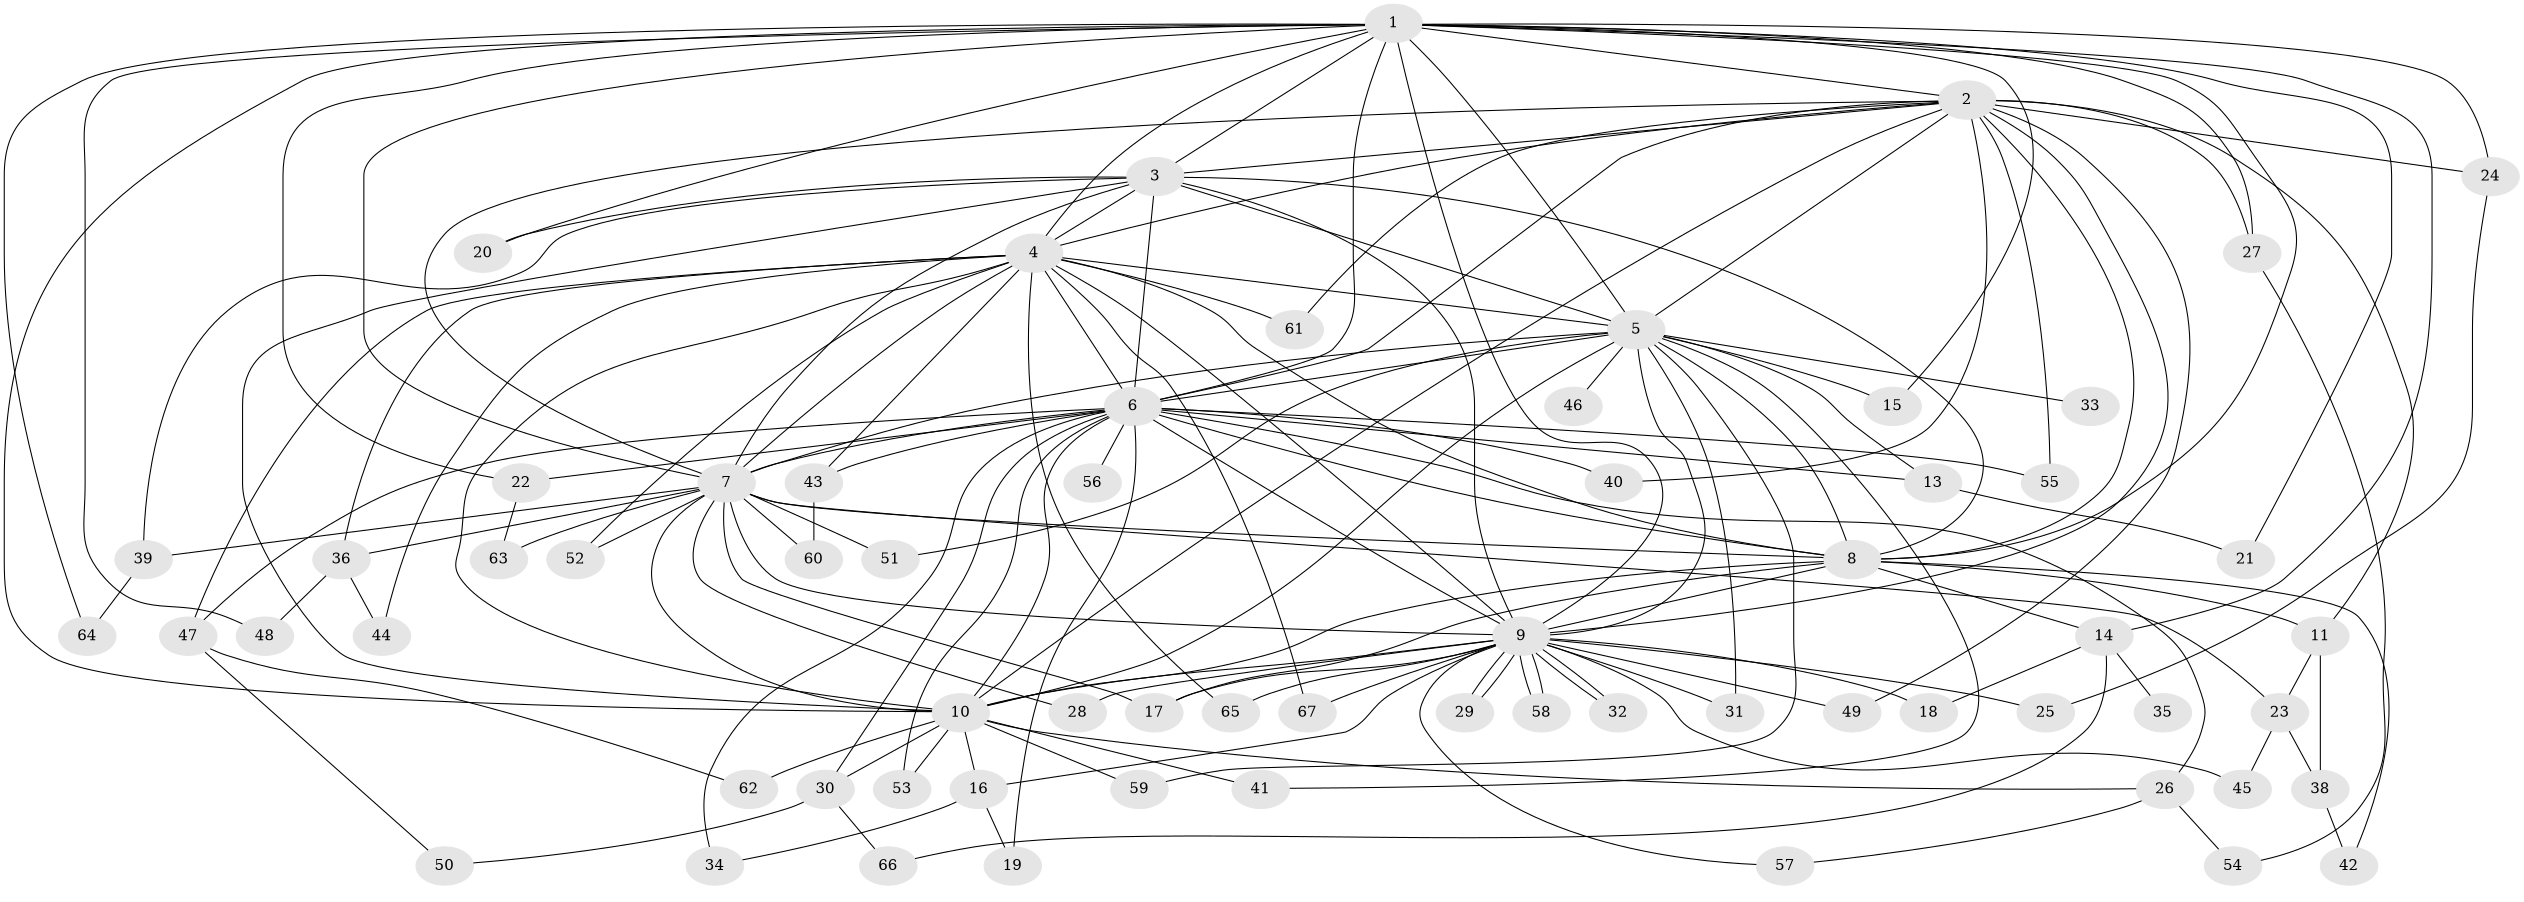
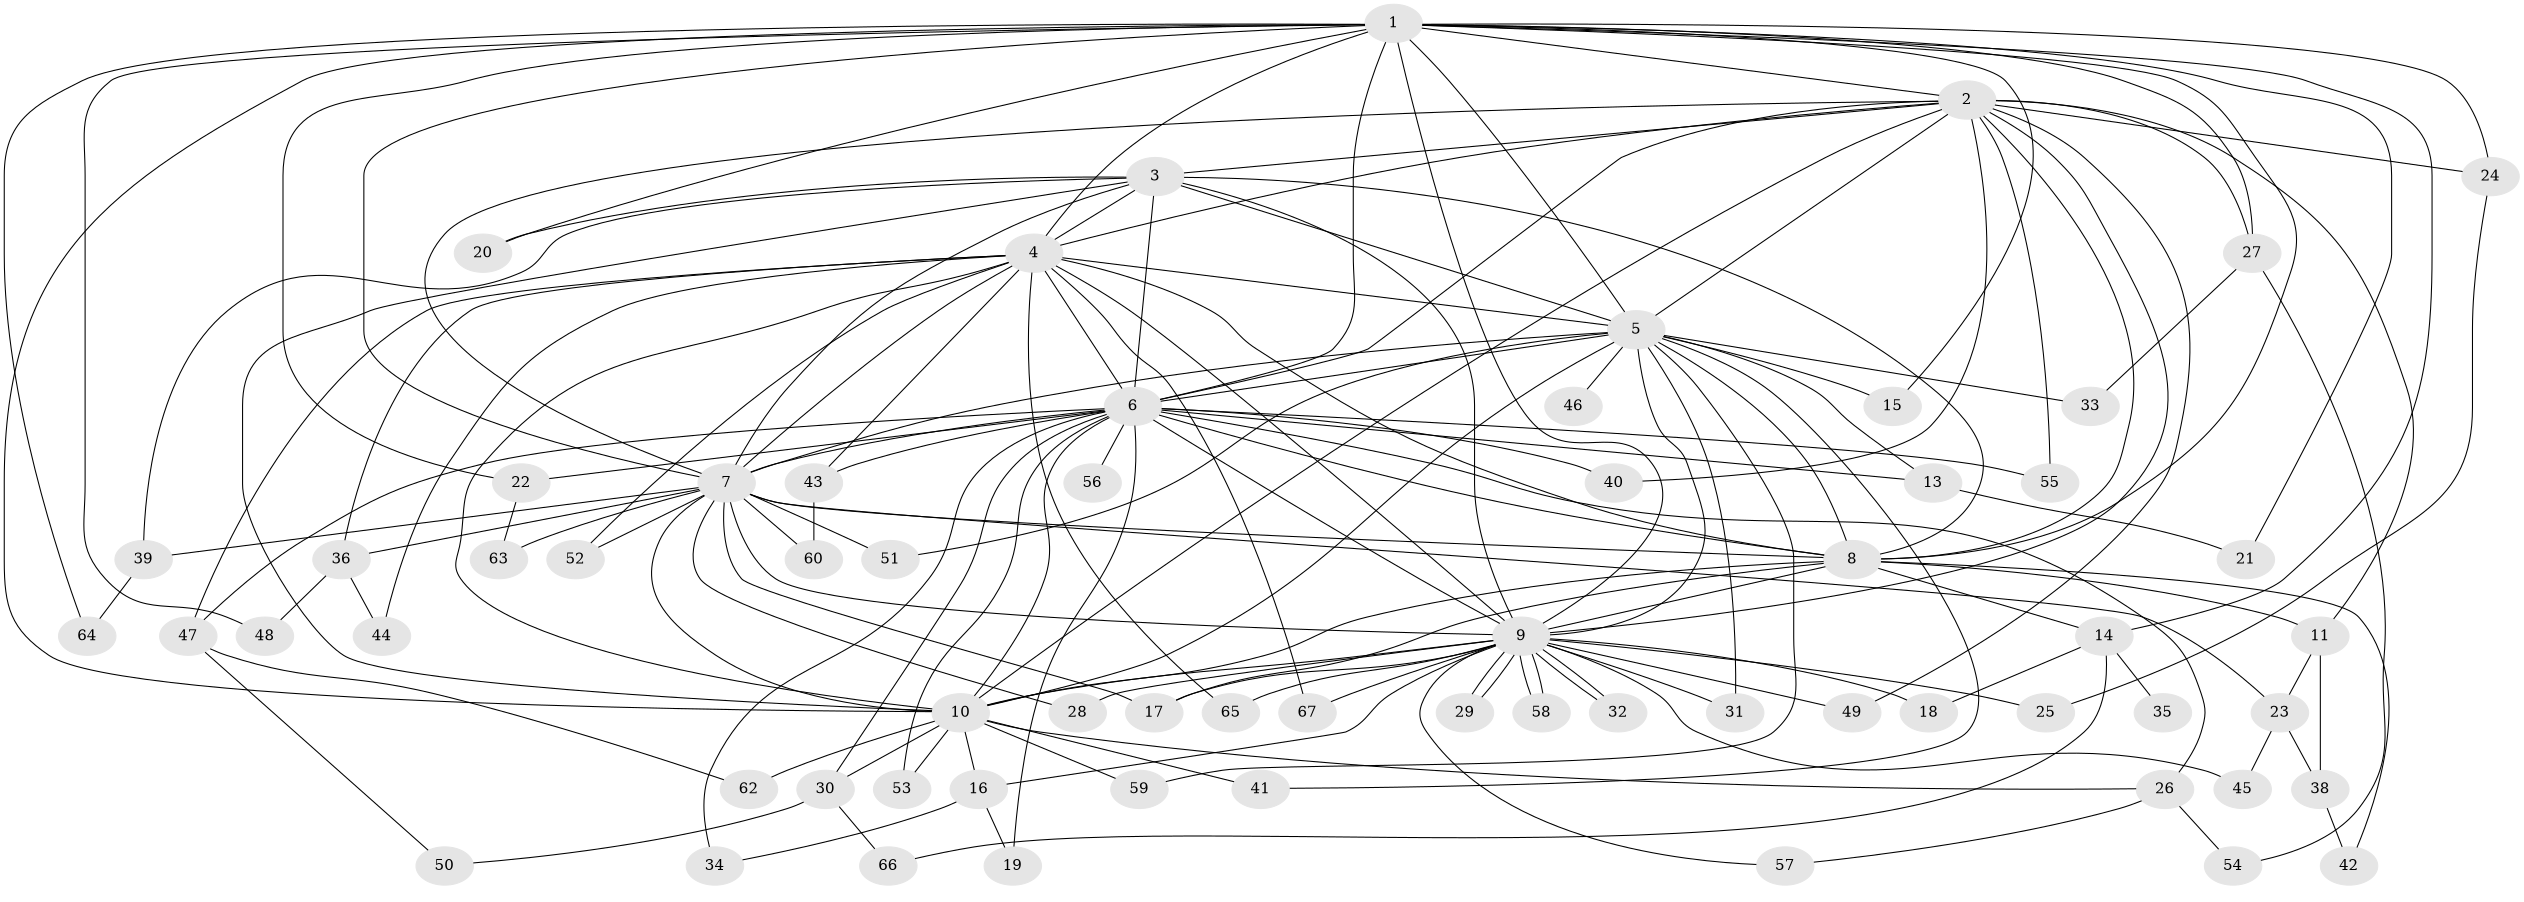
edge "1" -- "3": removed
node "61": removed
edge "27" -- "33": added
